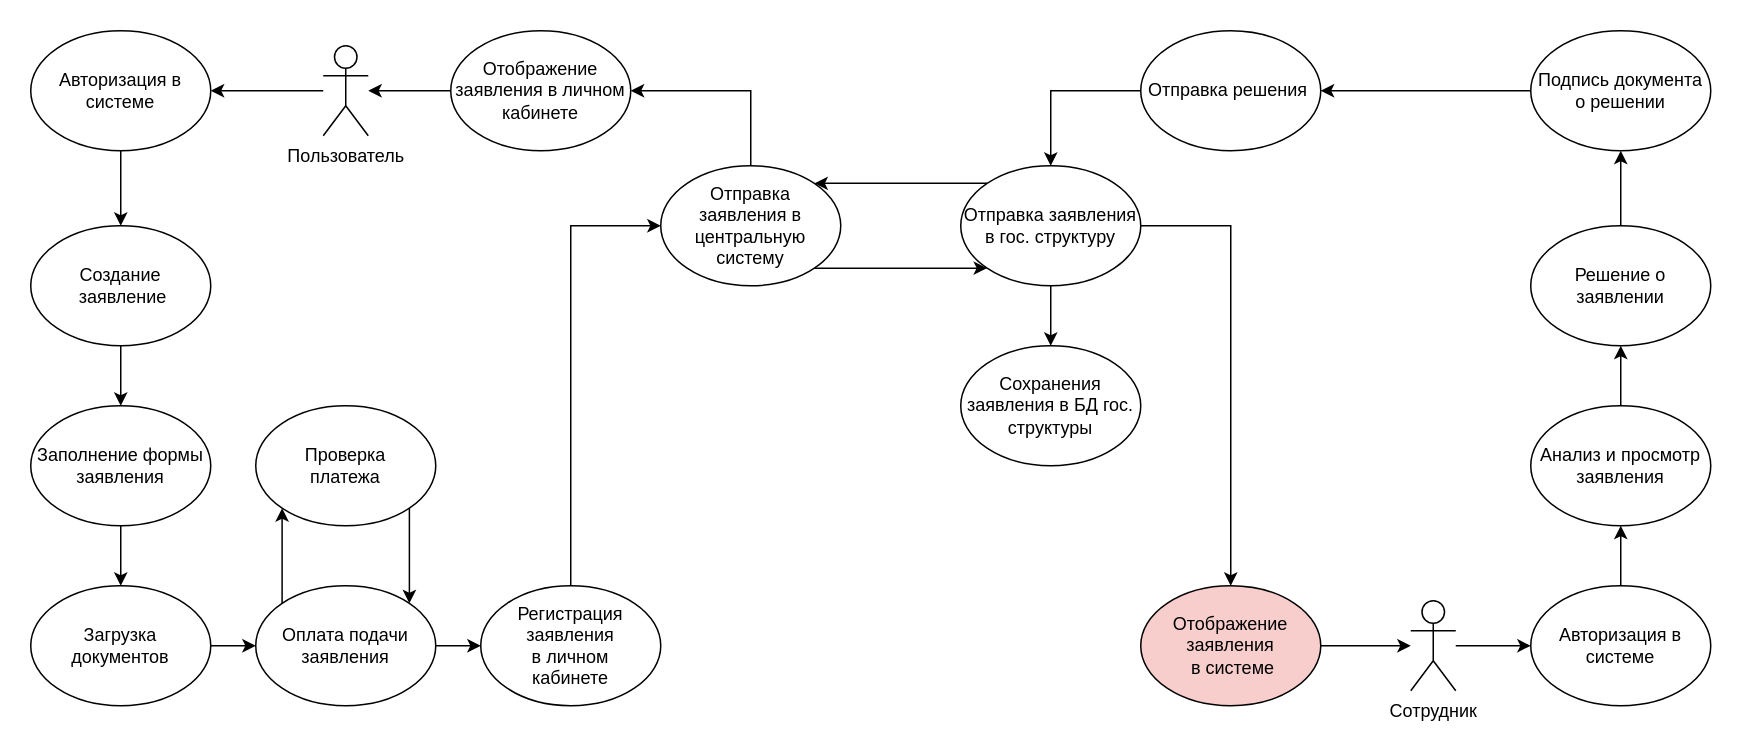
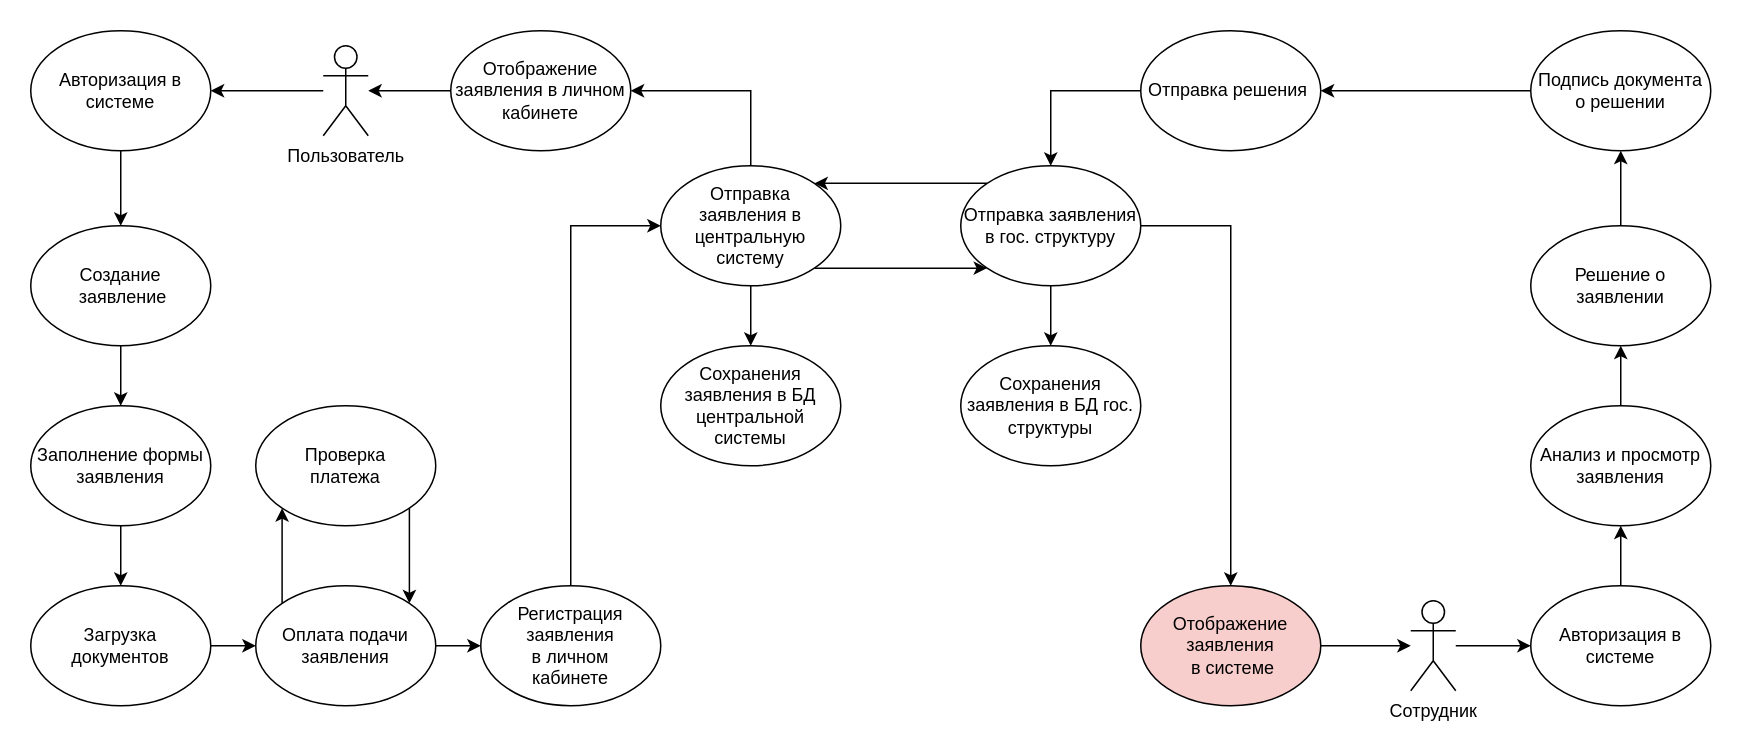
edge "Отправка заявления в центральную систему" -> "Сохранения заявления в БД центральной системы": added
node "Сохранения заявления в БД центральной системы": added
